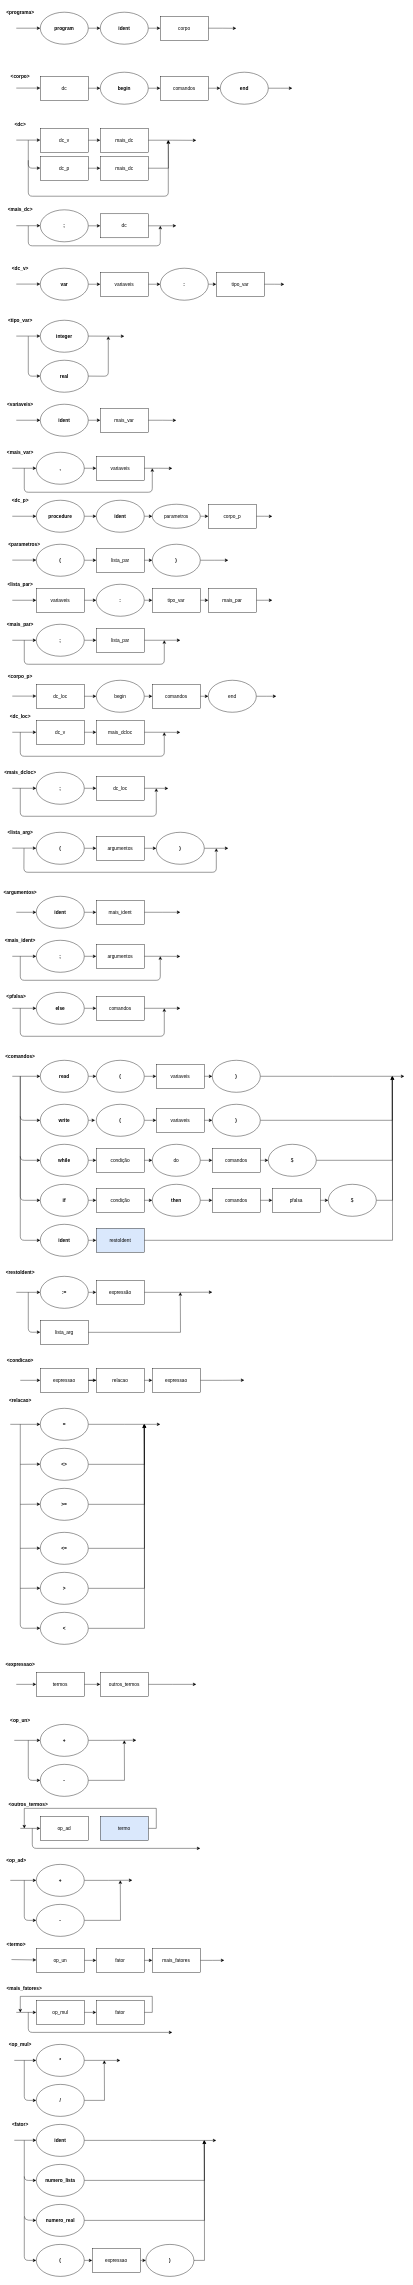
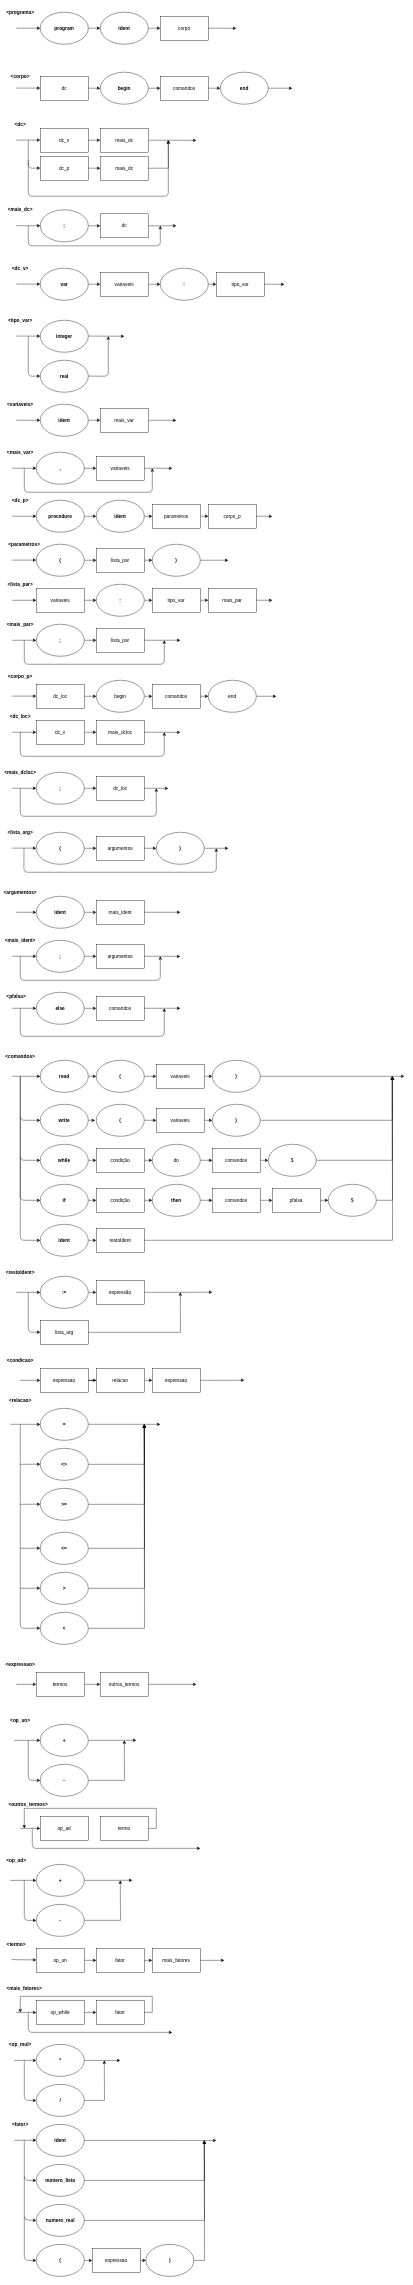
node "parametros": shape ellipse -> rectangle
node "restoIdent": fillcolor #dae8fc -> #ffffff
node "termo": fillcolor #dae8fc -> #ffffff
node "op_mul": label "op_mul" -> "op_while"
